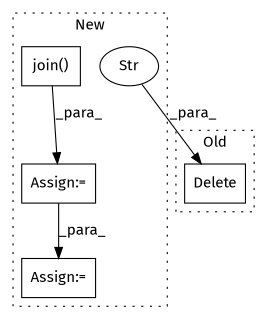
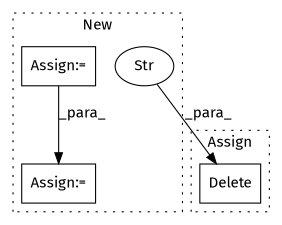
node "join()": removed
cluster "Old": label "Old" -> "Assign"
